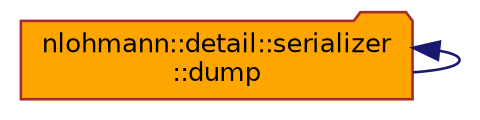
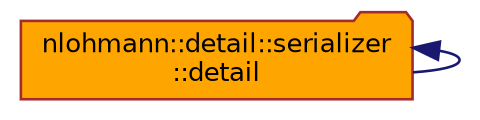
node "nlohmann::detail::serializer ::dump": label "nlohmann::detail::serializer ::dump" -> "nlohmann::detail::serializer ::detail"
